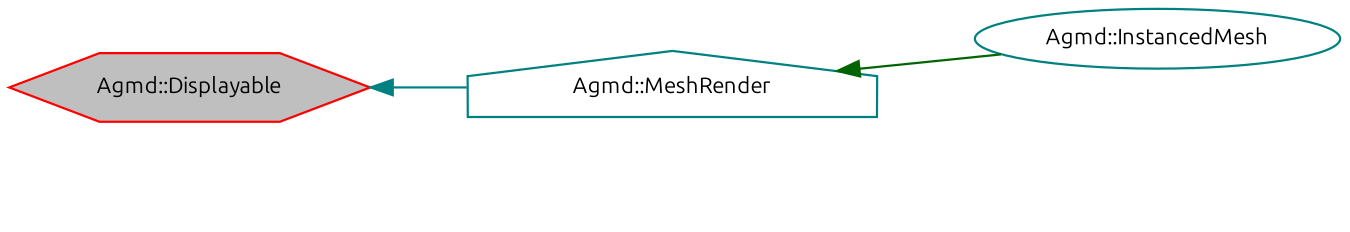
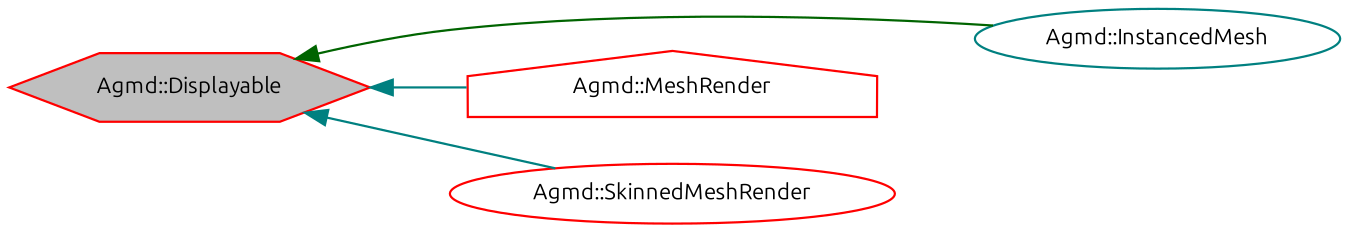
edge "Agmd::InstancedMesh" -> "Agmd::MeshRender": now "Agmd::InstancedMesh" -> "Agmd::Displayable"
node "Agmd::MeshRender": color teal -> red
node "Agmd::SkinnedMeshRender": added
